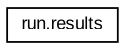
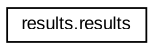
node "run.results": label "run.results" -> "results.results"
